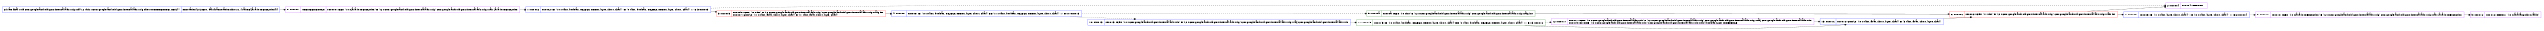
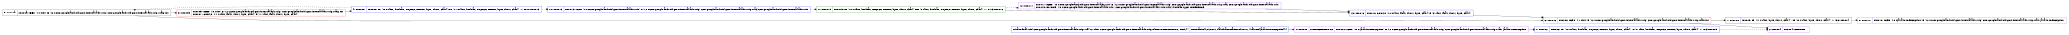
edge "1: 0x0002" -> "3: 0x0005": now "5: 0x000a" -> "3: 0x0005"
edge "3: 0x0005" -> "4: 0x0008": arrowhead box -> diamond
node "9: 0x0012": removed
